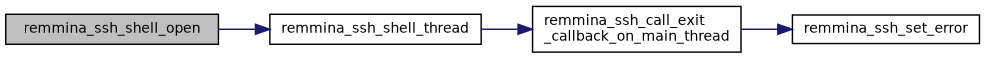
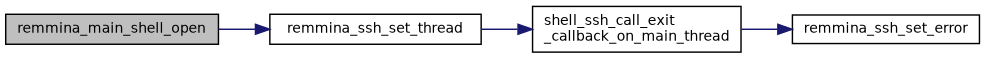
node "remmina_ssh_shell_open": label "remmina_ssh_shell_open" -> "remmina_main_shell_open"
node "remmina_ssh_shell_thread": label "remmina_ssh_shell_thread" -> "remmina_ssh_set_thread"
node "remmina_ssh_call_exit _callback_on_main_thread": label "remmina_ssh_call_exit _callback_on_main_thread" -> "shell_ssh_call_exit _callback_on_main_thread"
